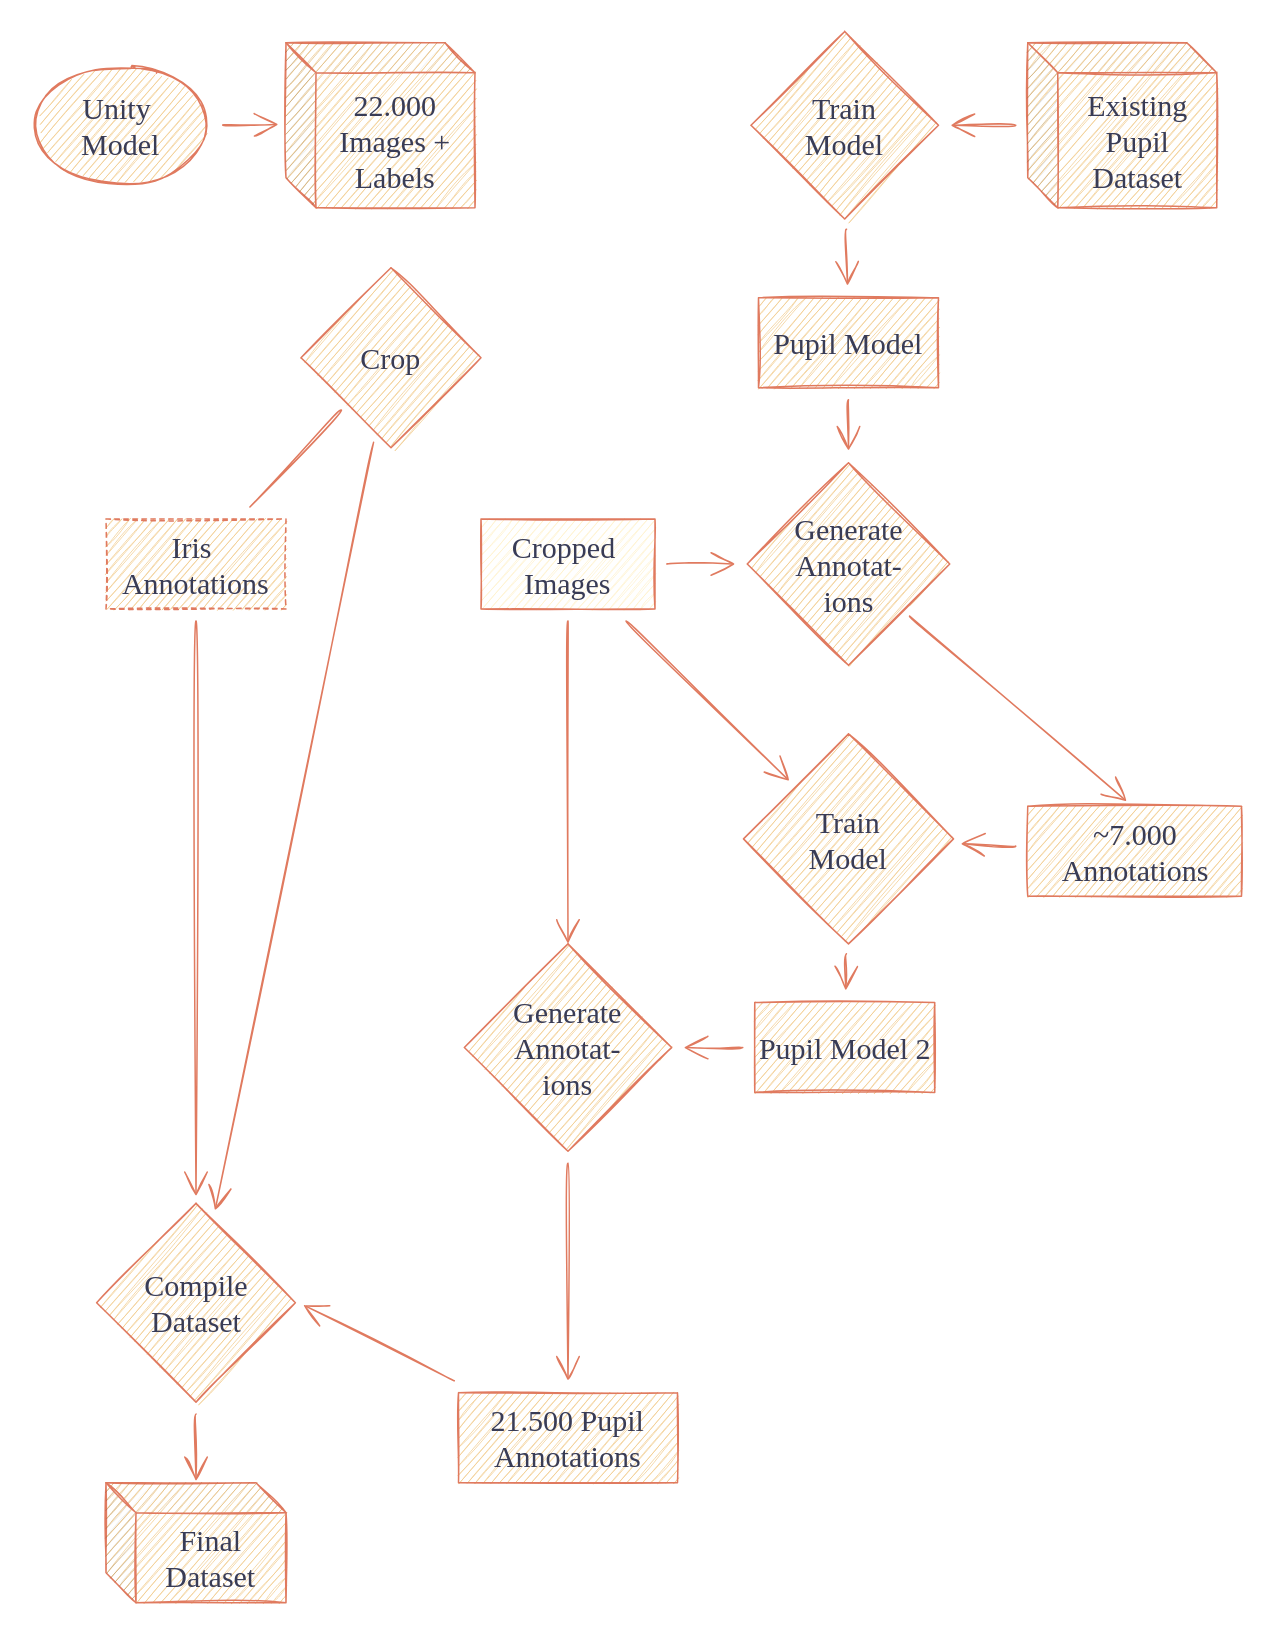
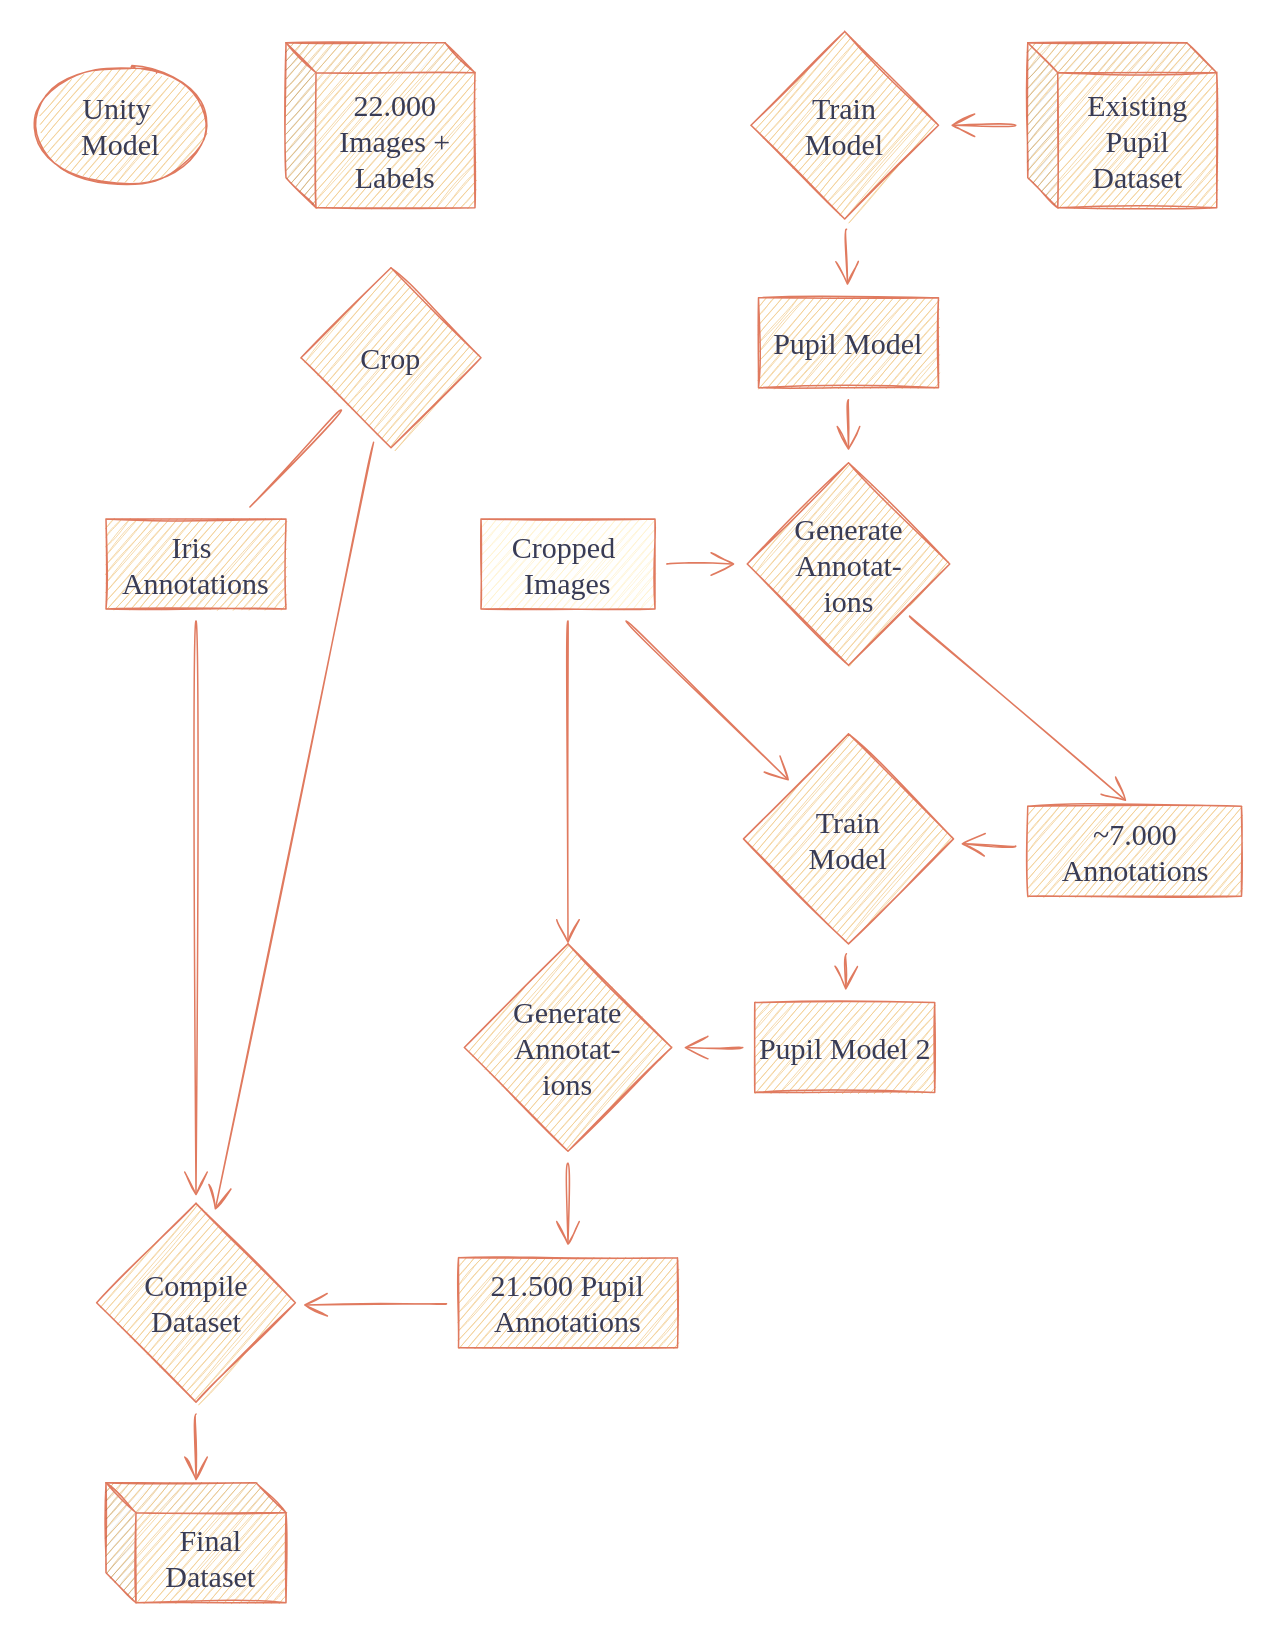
edge "Unity Model" -> "22.000 Images + Labels": removed
node "Iris Annotations": style dashed -> solid
node "21.500 Pupil Annotations": moved (568, 1438) -> (568, 1303)
